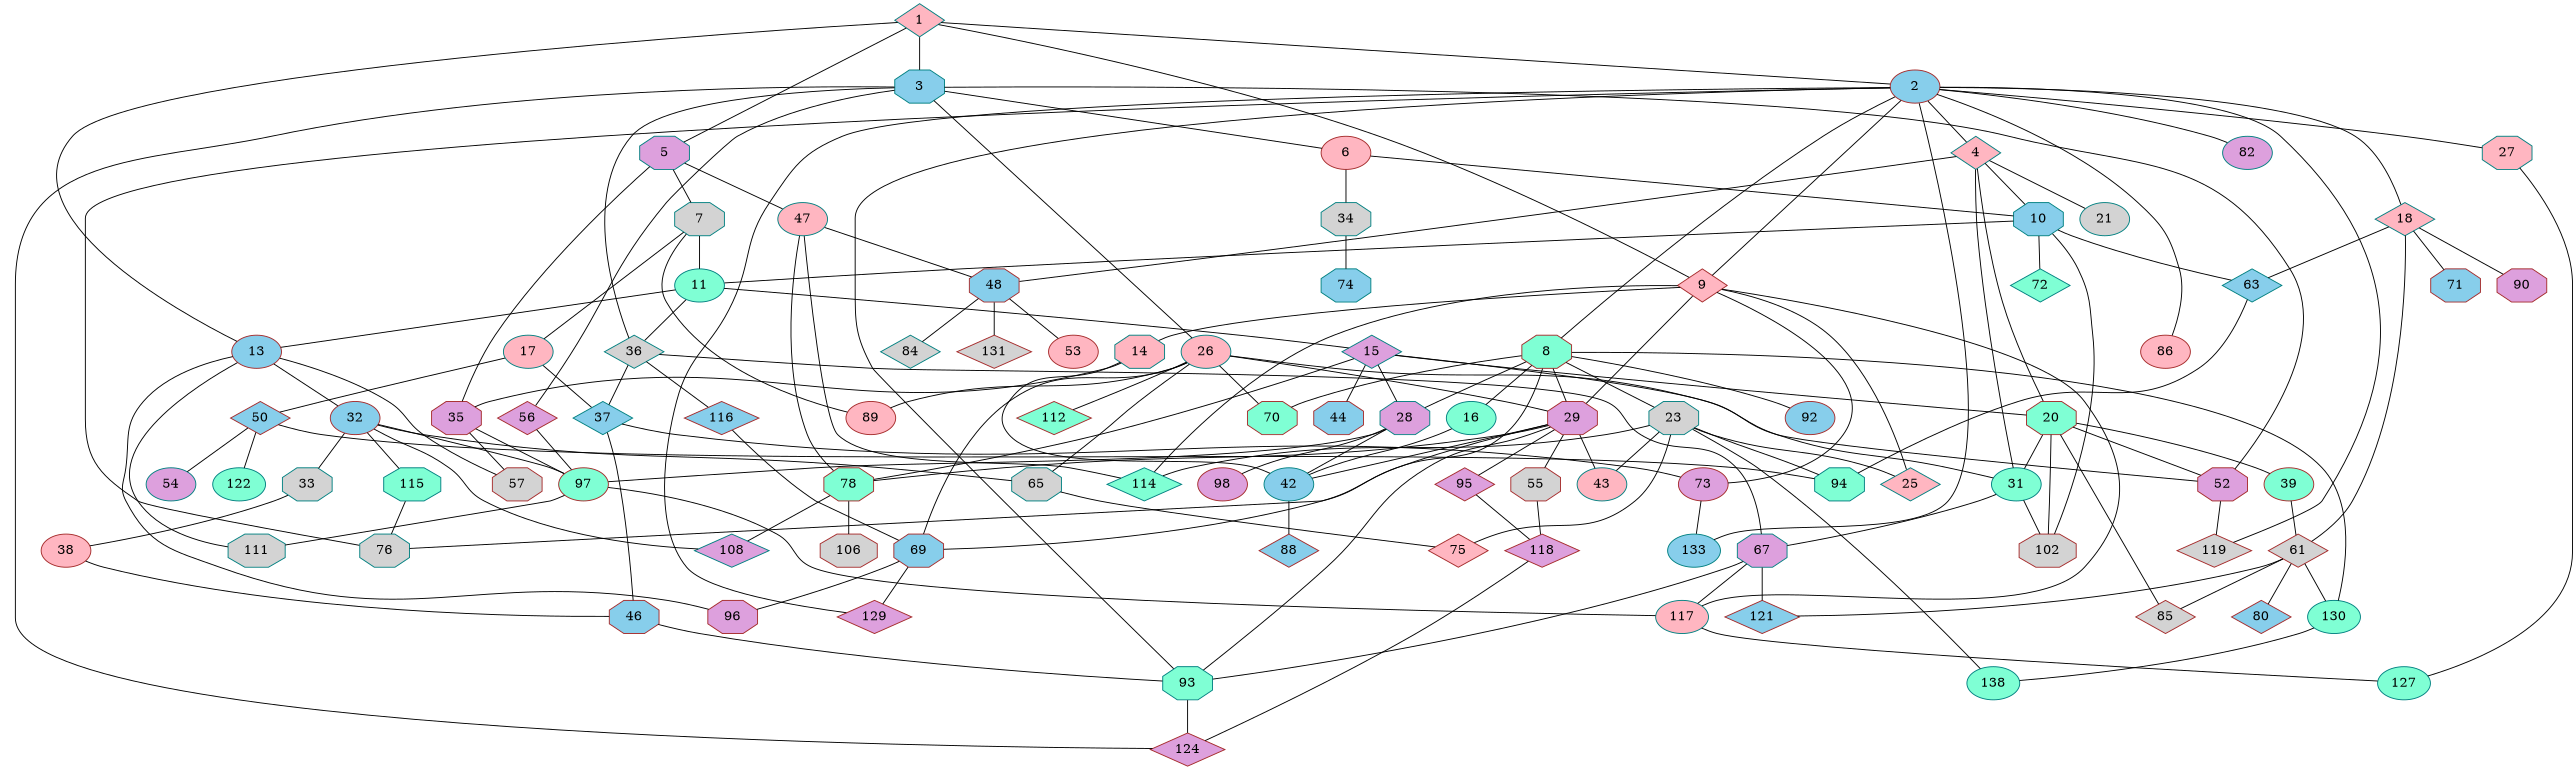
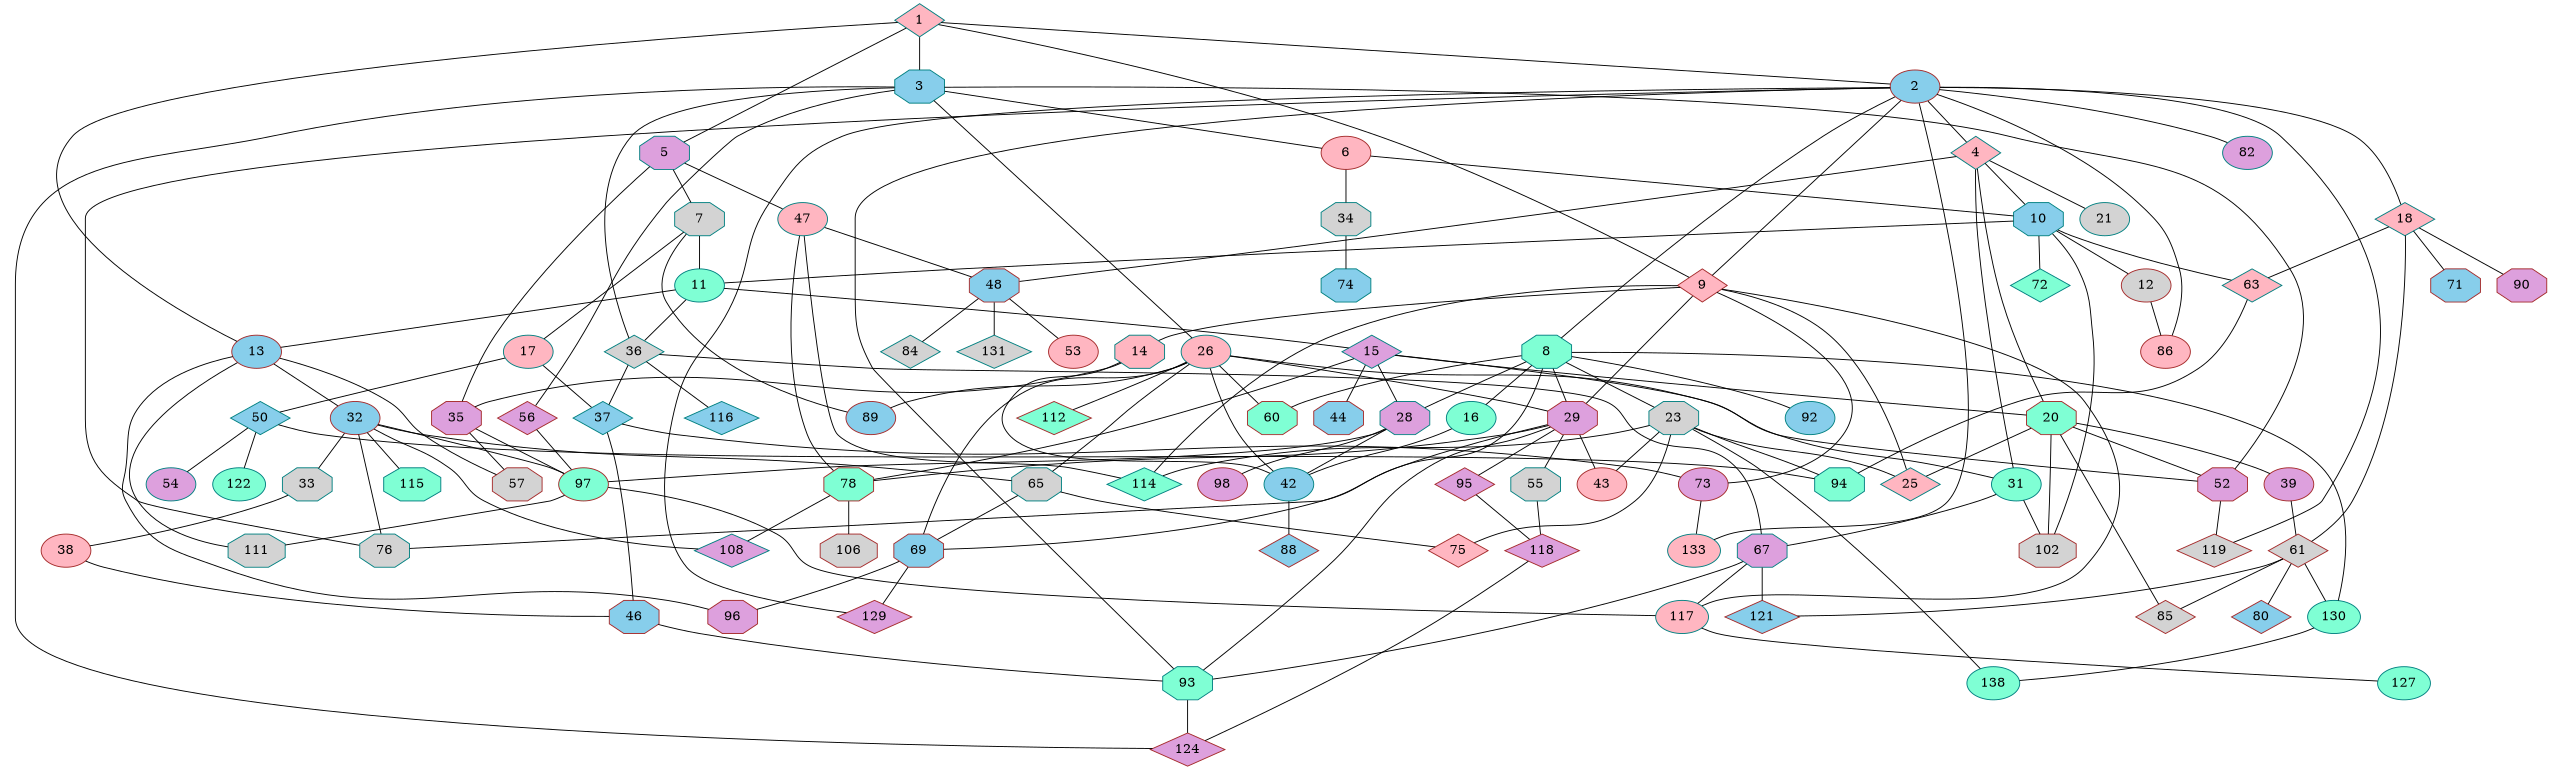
node "27": removed
node "12": added
node "63": fillcolor skyblue -> lightpink
node "131": color brown -> teal
node "8": color brown -> teal
node "50": color brown -> teal
node "116": color brown -> teal
node "89": fillcolor lightpink -> skyblue
node "70": label "70" -> "60"
node "92": color brown -> teal
edge "20" -- "31": now "20" -- "25"
edge "29" -- "42": now "26" -- "42"
node "55": color brown -> teal
node "43": color teal -> brown
node "39": fillcolor aquamarine -> plum
edge "116" -- "69": now "65" -- "69"
edge "115" -- "76": now "32" -- "76"
node "133": fillcolor skyblue -> lightpink
